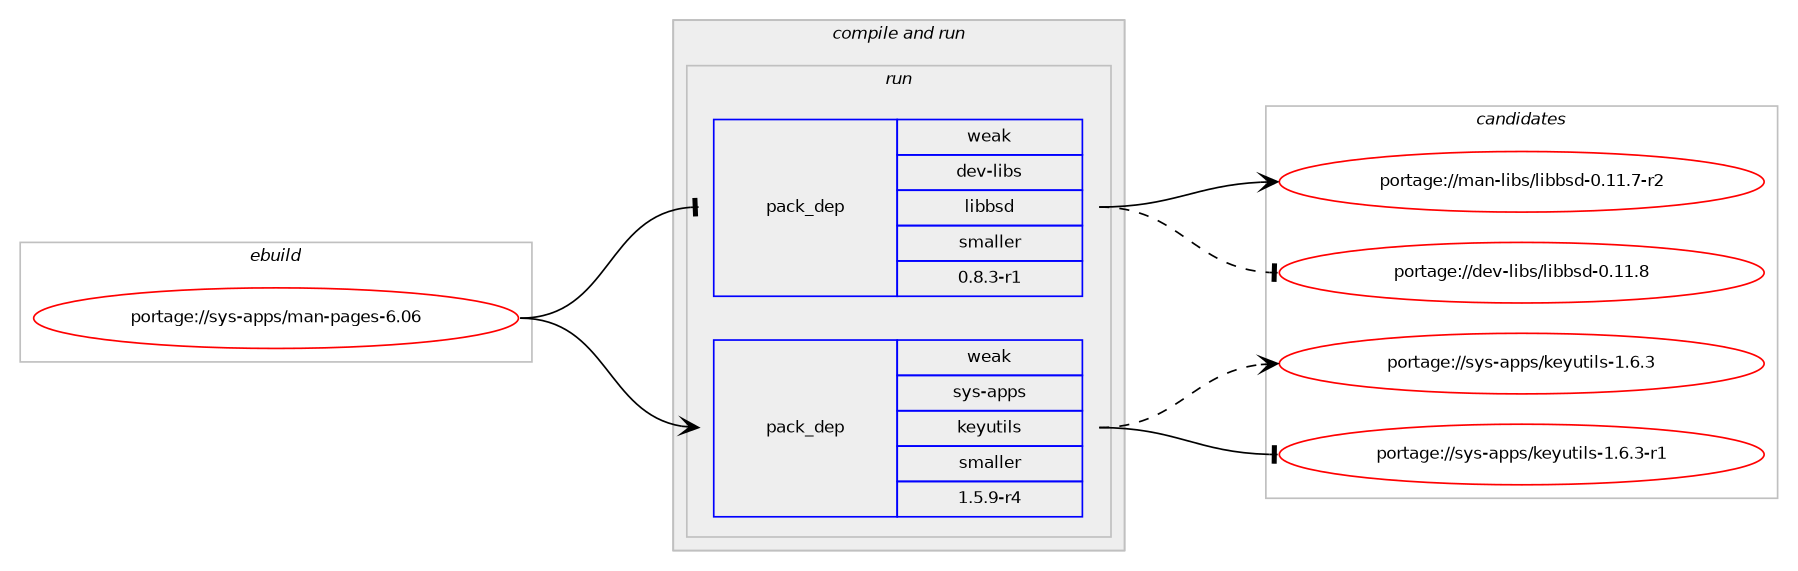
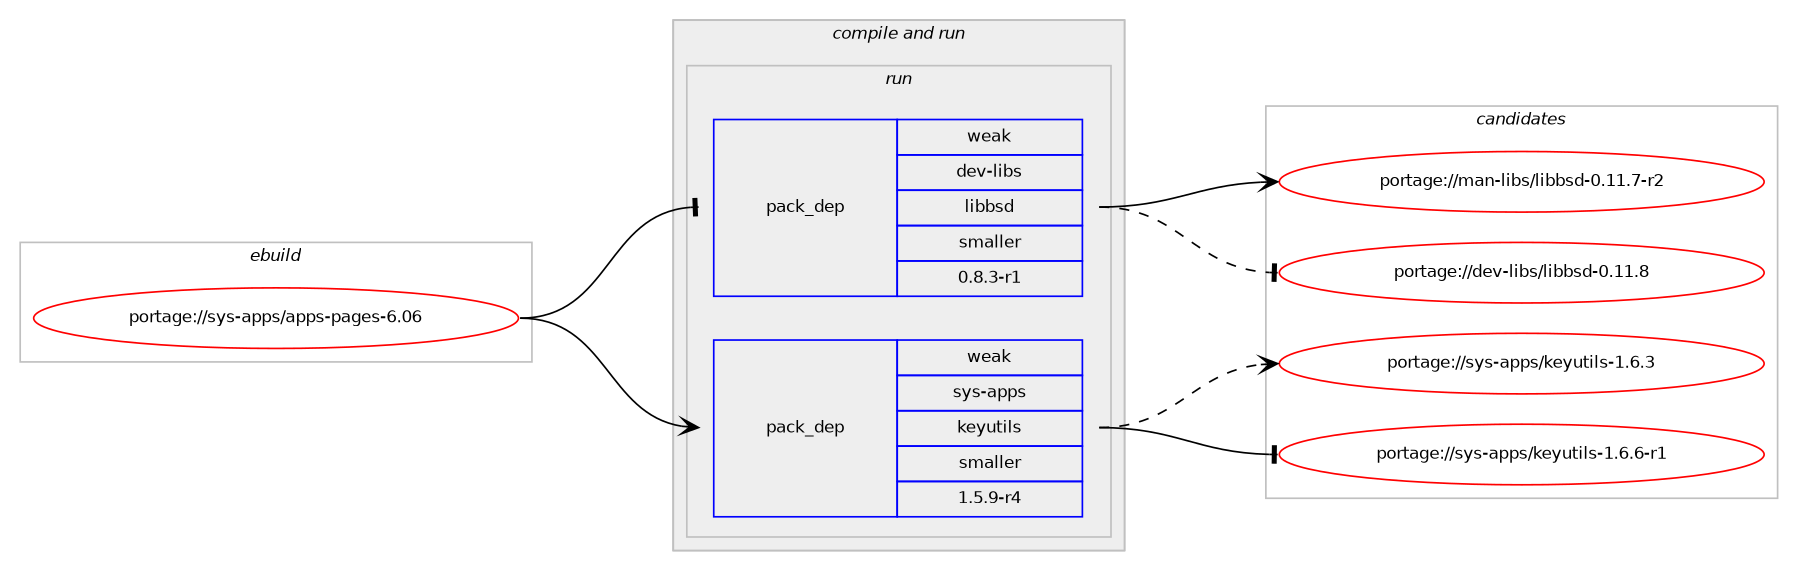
node "portage://sys-apps/man-pages-6.06": label "portage://sys-apps/man-pages-6.06" -> "portage://sys-apps/apps-pages-6.06"
node "portage://sys-apps/keyutils-1.6.3-r1": label "portage://sys-apps/keyutils-1.6.3-r1" -> "portage://sys-apps/keyutils-1.6.6-r1"
